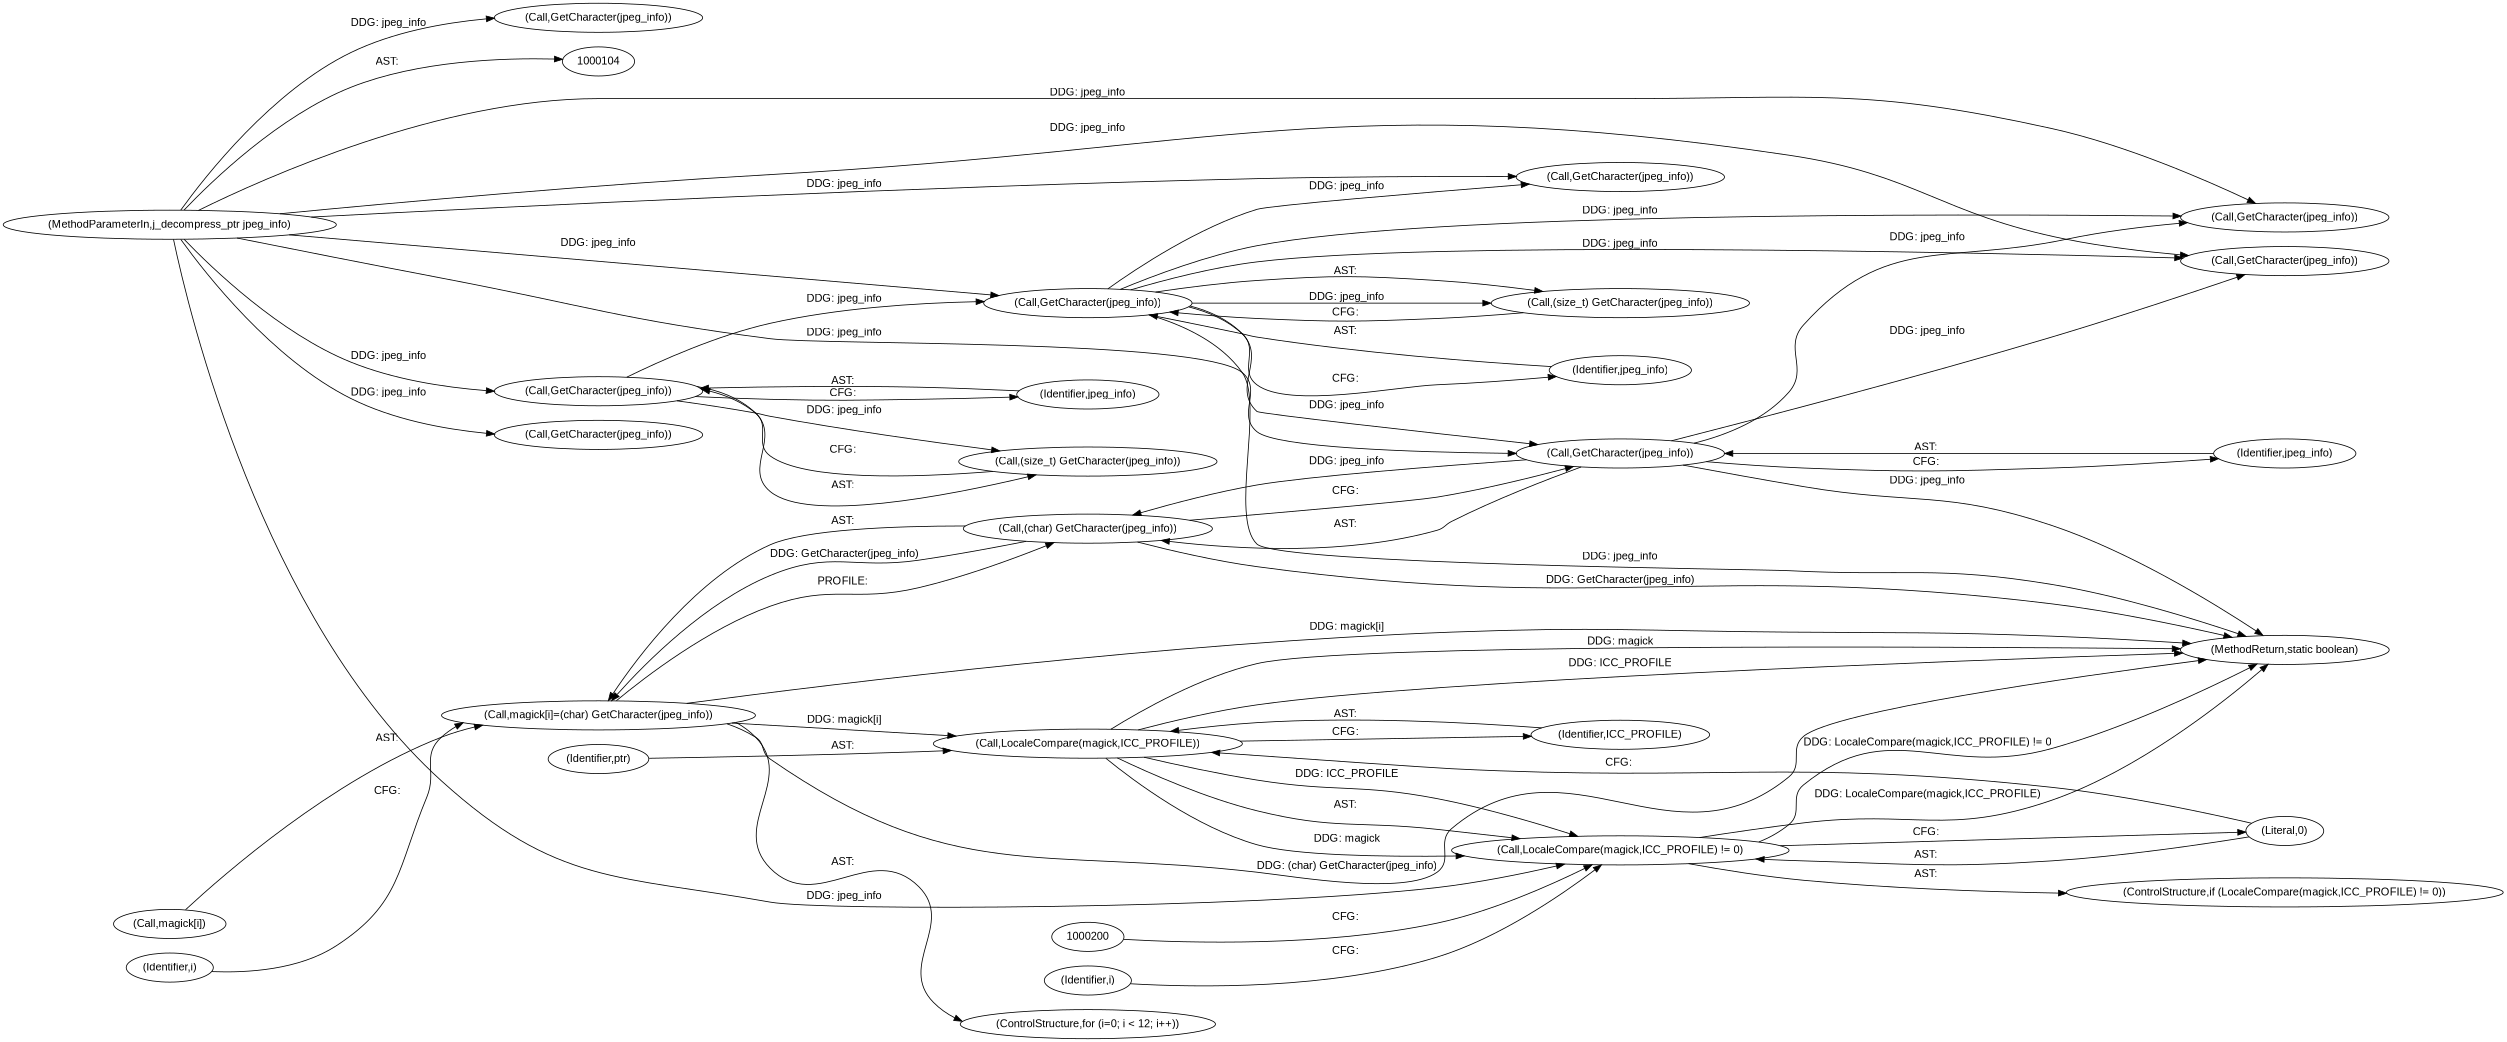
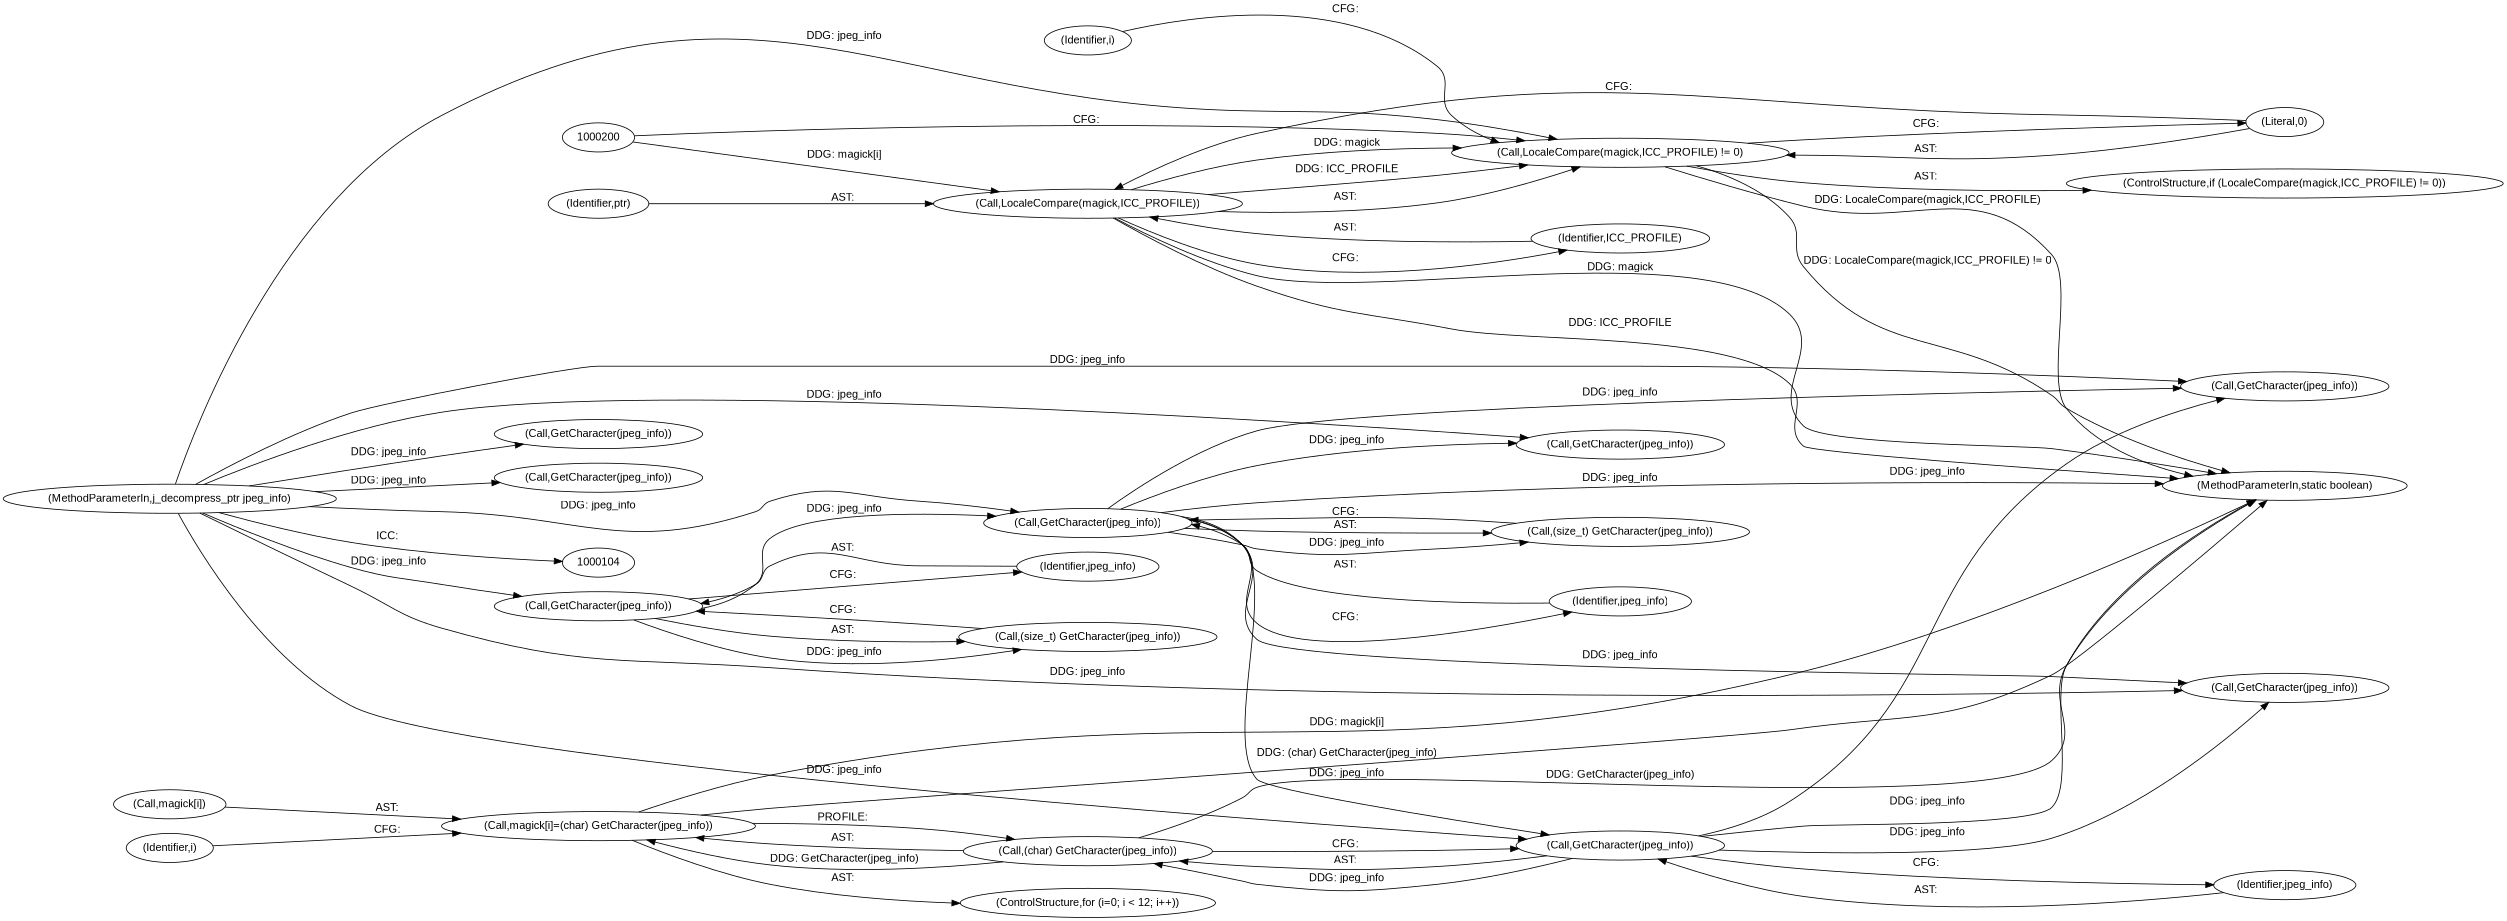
edge "(MethodParameterIn,j_decompress_ptr jpeg_info)" -> "1000104": label "AST: " -> "ICC: "
node "(MethodReturn,static boolean)": label "(MethodReturn,static boolean)" -> "(MethodParameterIn,static boolean)"
edge "(Call,magick[i]=(char) GetCharacter(jpeg_info))" -> "(Call,LocaleCompare(magick,ICC_PROFILE))": now "1000200" -> "(Call,LocaleCompare(magick,ICC_PROFILE))"
